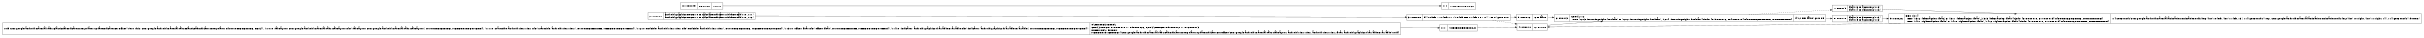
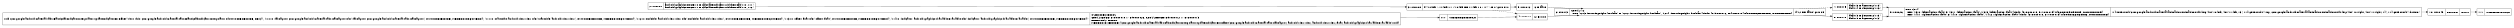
edge "9: 0x0026" -> "4: 0x0010": now "9: 0x0026" -> "10: 0x0049"
